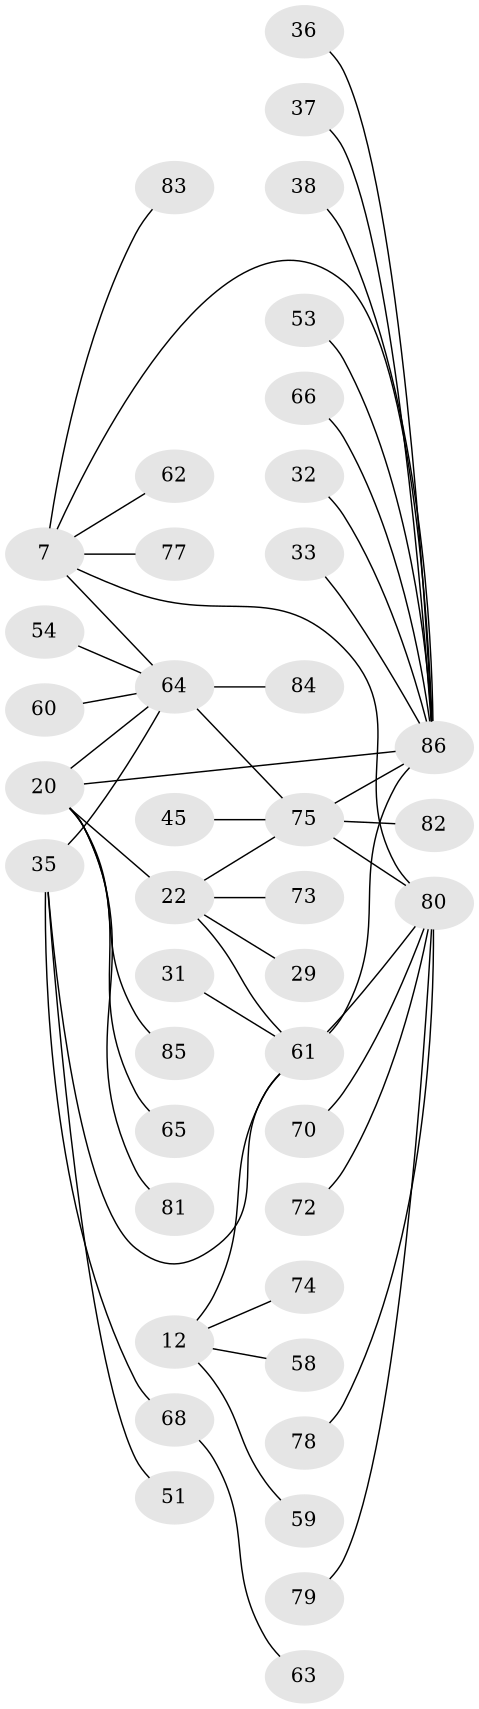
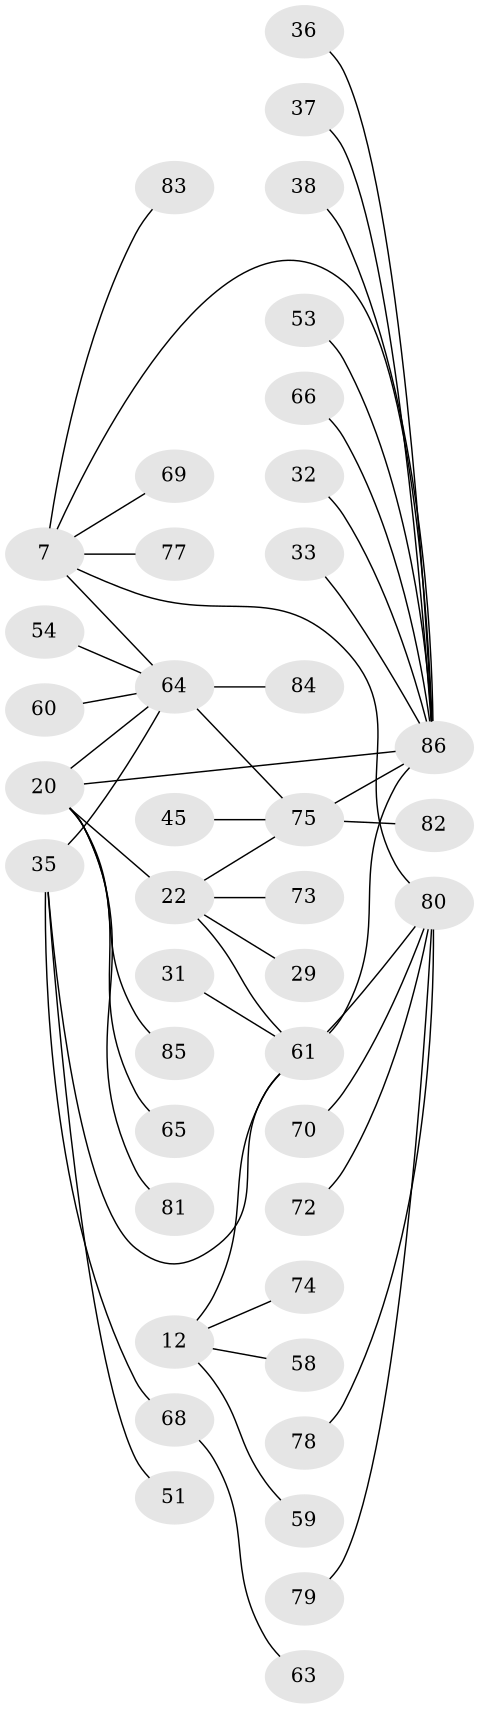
node "62": label "62" -> "69"
edge "75" -- "80": removed
